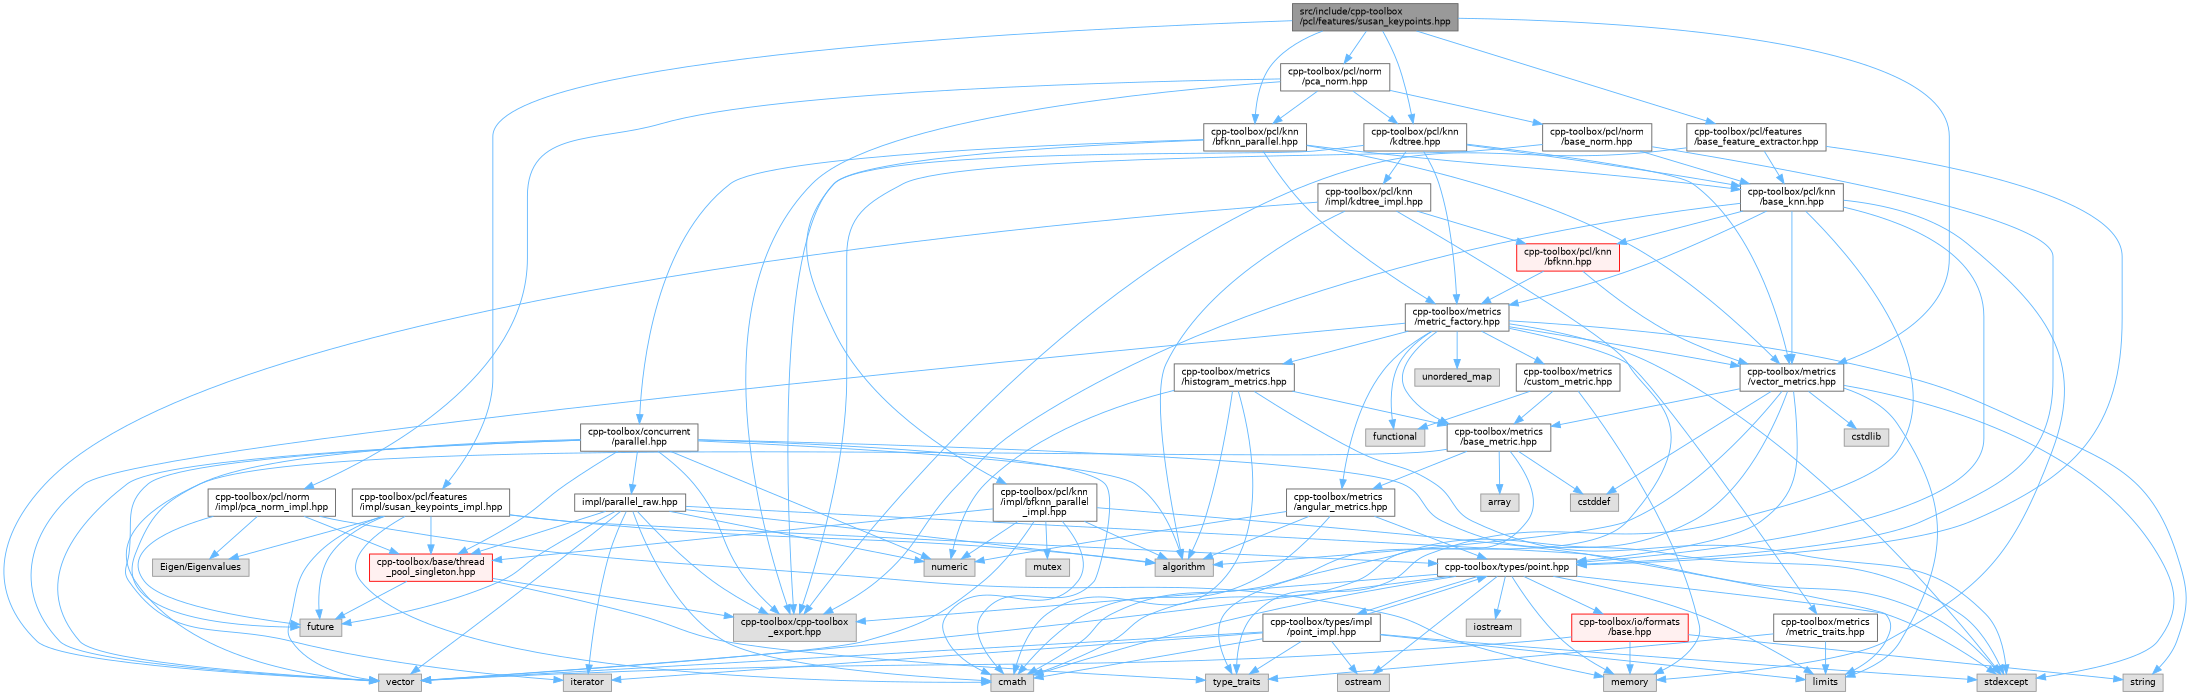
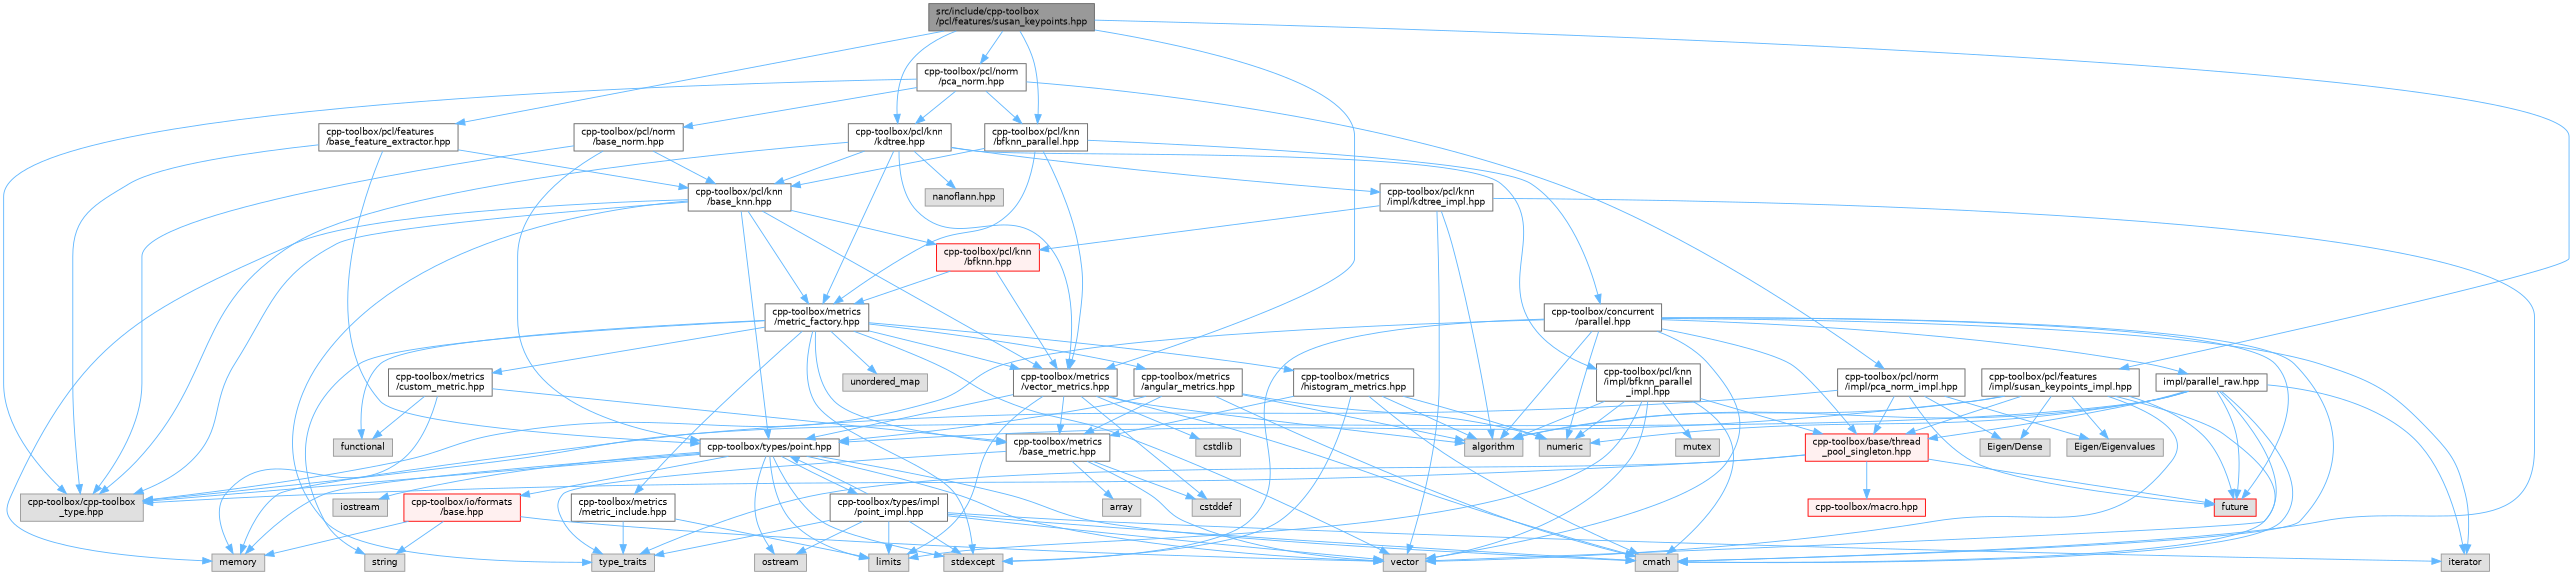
node "nanoflann.hpp": added
edge "cpp-toolbox/pcl/knn /bfknn_parallel.hpp" -> "cpp-toolbox/pcl/knn /impl/bfknn_parallel _impl.hpp": now "cpp-toolbox/pcl/knn /kdtree.hpp" -> "cpp-toolbox/pcl/knn /impl/bfknn_parallel _impl.hpp"
node "Eigen/Dense": added
edge "cpp-toolbox/metrics /base_metric.hpp" -> "cpp-toolbox/metrics /angular_metrics.hpp": reversed
edge "cpp-toolbox/metrics /vector_metrics.hpp" -> "stdexcept": removed
node "cpp-toolbox/macro.hpp": added
edge "impl/parallel_raw.hpp" -> "stdexcept": removed
node "future": color grey60 -> red
node "cpp-toolbox/cpp-toolbox _export.hpp": label "cpp-toolbox/cpp-toolbox _export.hpp" -> "cpp-toolbox/cpp-toolbox _type.hpp"
node "cpp-toolbox/metrics /metric_traits.hpp": label "cpp-toolbox/metrics /metric_traits.hpp" -> "cpp-toolbox/metrics /metric_include.hpp"
